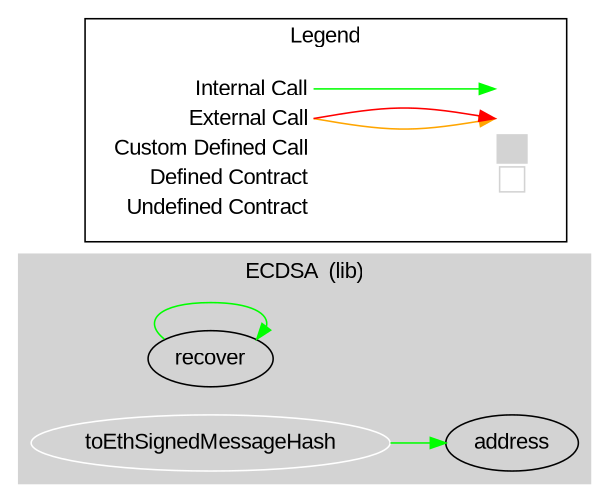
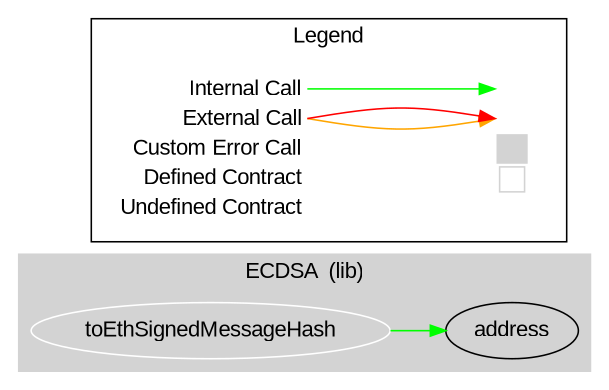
node "Internal Call": text "Custom Defined Call" -> "Custom Error Call"
node "recover": removed
